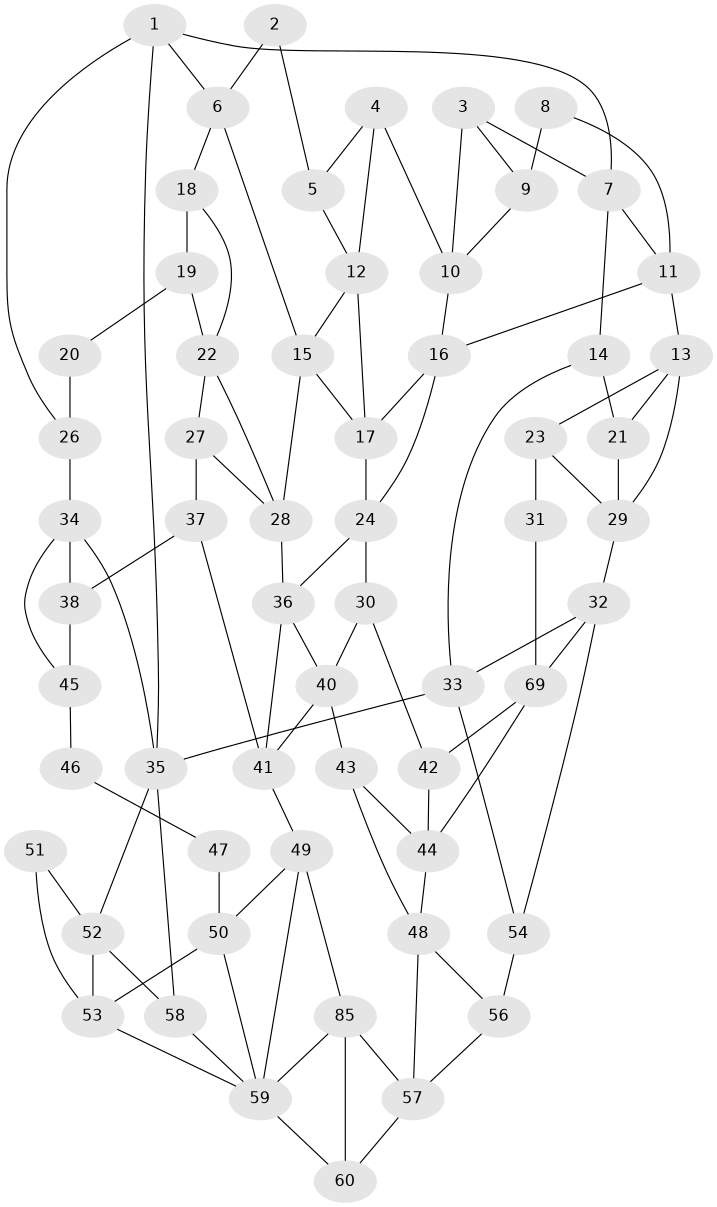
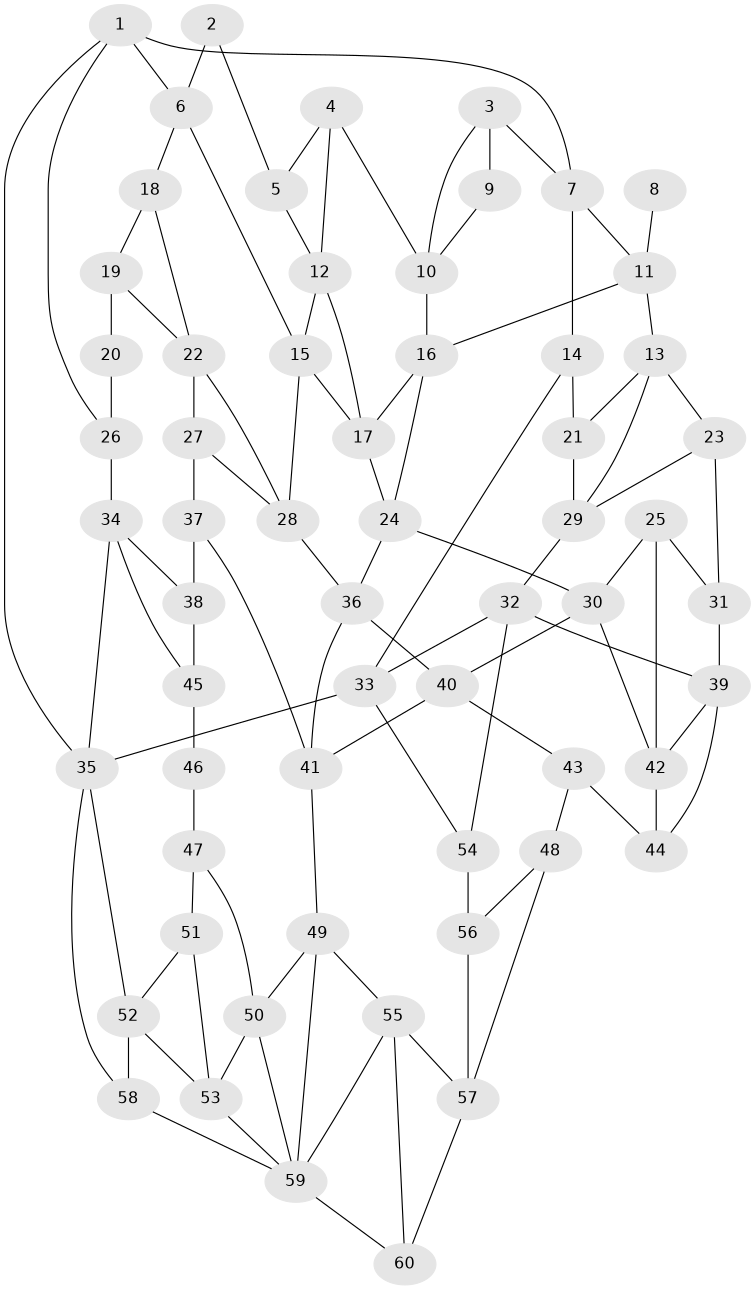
edge "8" -- "9": removed
node "25": added
node "69": label "69" -> "39"
edge "47" -- "51": added
edge "44" -- "48": removed
node "85": label "85" -> "55"
